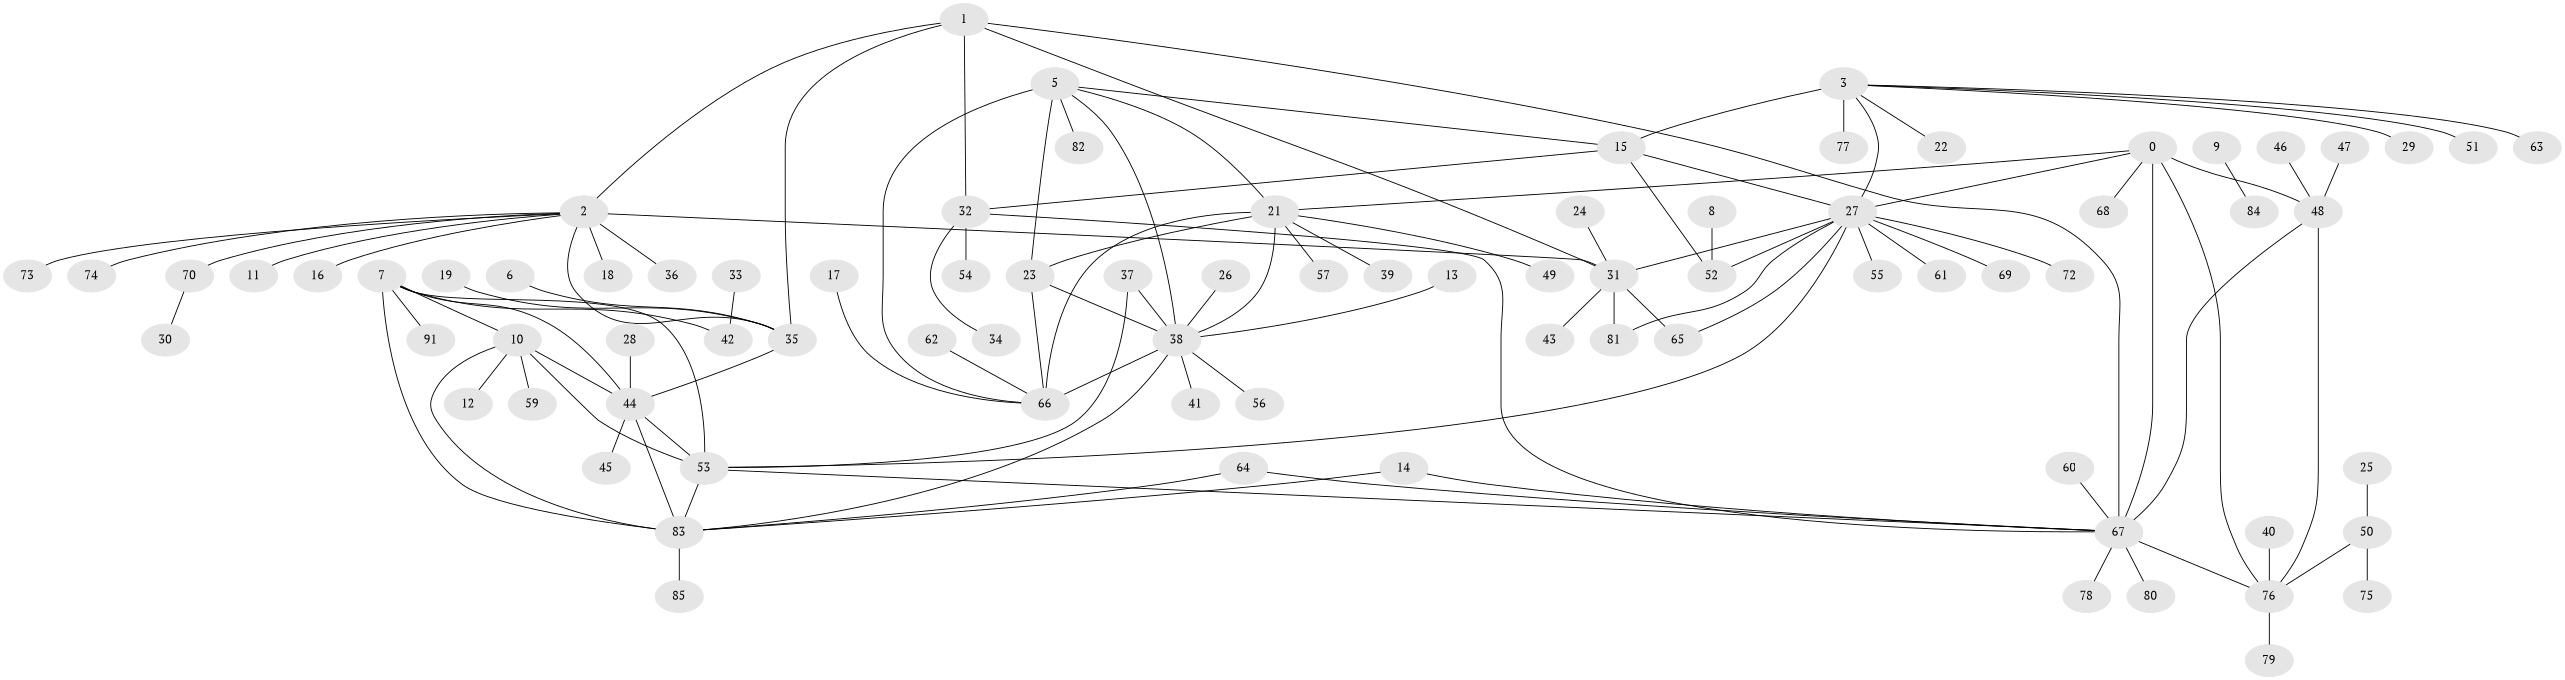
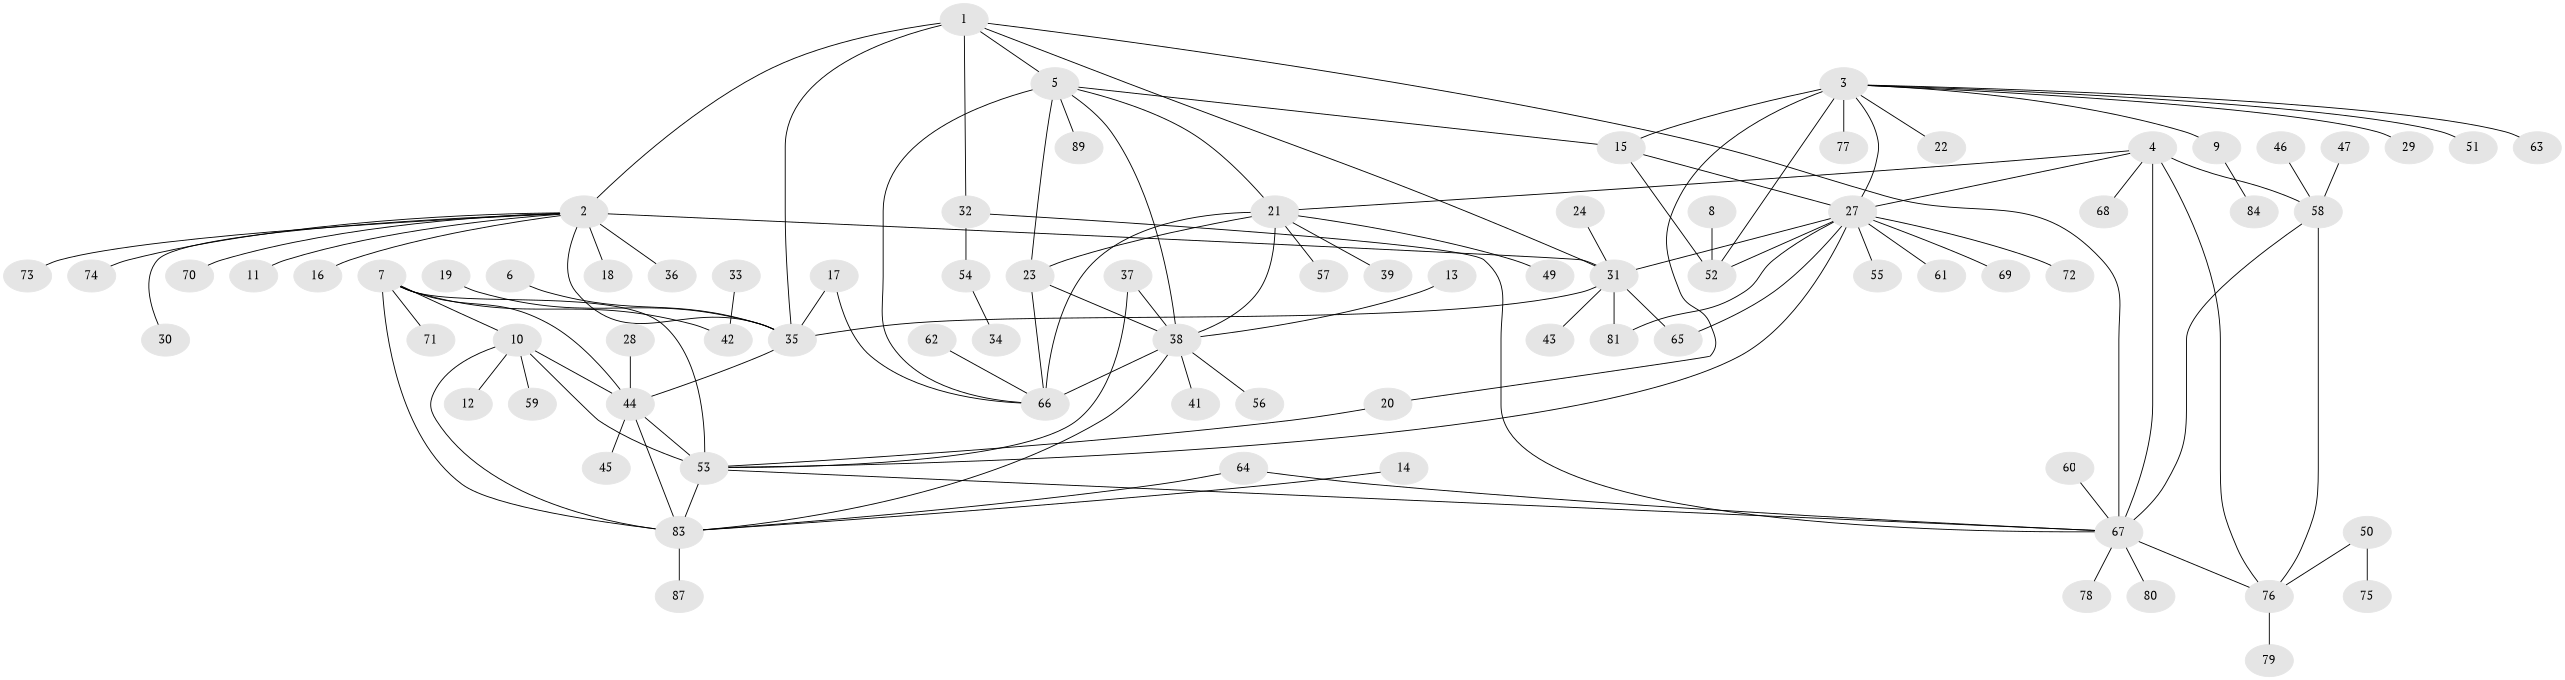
edge "1" -- "5": added
edge "3" -- "9": added
node "82": label "82" -> "89"
node "0": label "0" -> "4"
edge "15" -- "32": removed
edge "3" -- "52": added
node "48": label "48" -> "58"
node "26": removed
edge "32" -- "34": now "54" -- "34"
edge "70" -- "30": now "2" -- "30"
edge "17" -- "35": added
edge "31" -- "35": added
node "91": label "91" -> "71"
node "20": added
node "25": removed
edge "14" -- "67": removed
node "40": removed
node "85": label "85" -> "87"
